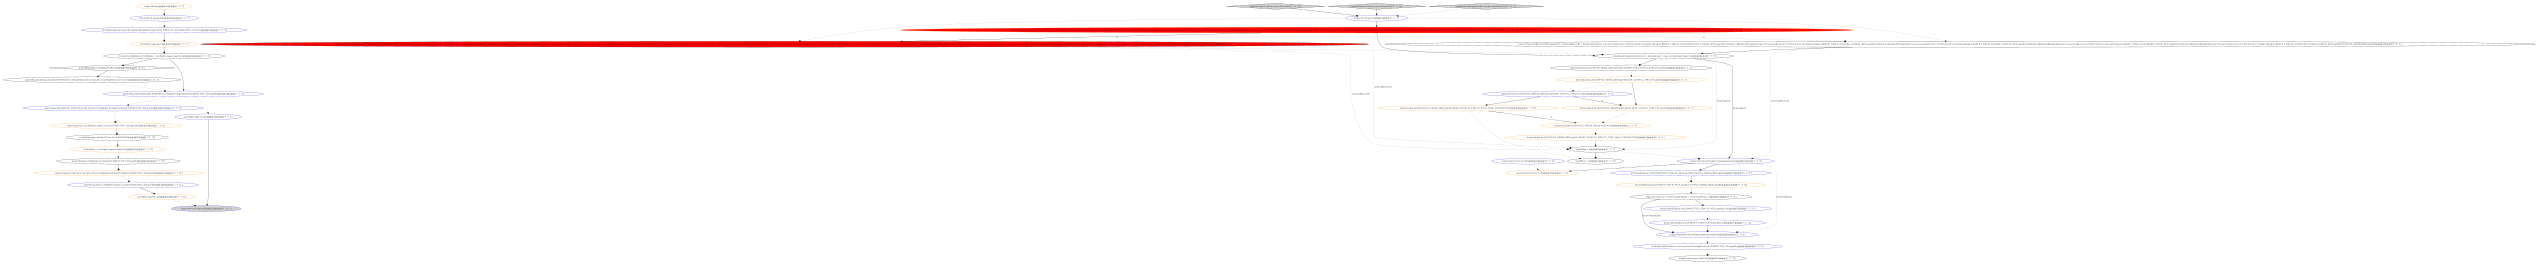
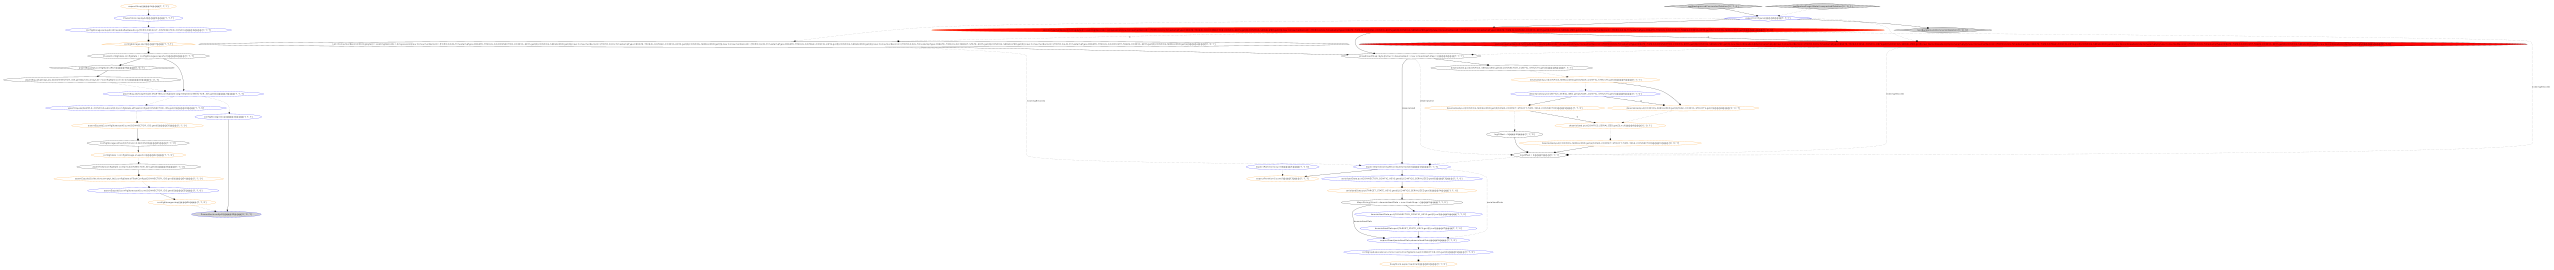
edge "testBackgroundConnectorDeletion['1', '0', '0']" -> "expectConfigure()@@@3@@@['1', '1', '1']": reversed
node "expectConfigure()@@@3@@@['1', '1', '1']": shape ellipse -> diamond
node "configStorage.start()@@@17@@@['1', '1', '1']": shape ellipse -> diamond
edge "logOffset = 5@@@11@@@['1', '1', '1']" -> "logOffset = 5@@@10@@@['1', '1', '0']": reversed
node "EasyMock.expectLastCall()@@@20@@@['1', '1', '0']": color black -> darkorange
